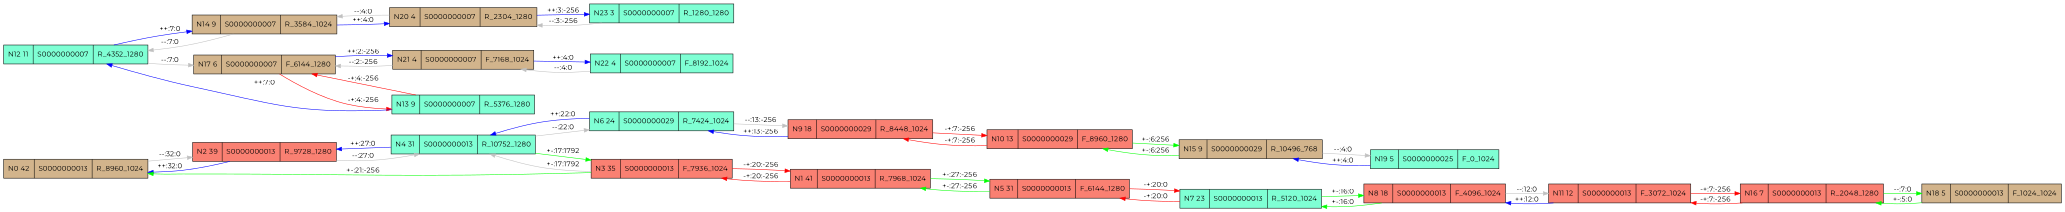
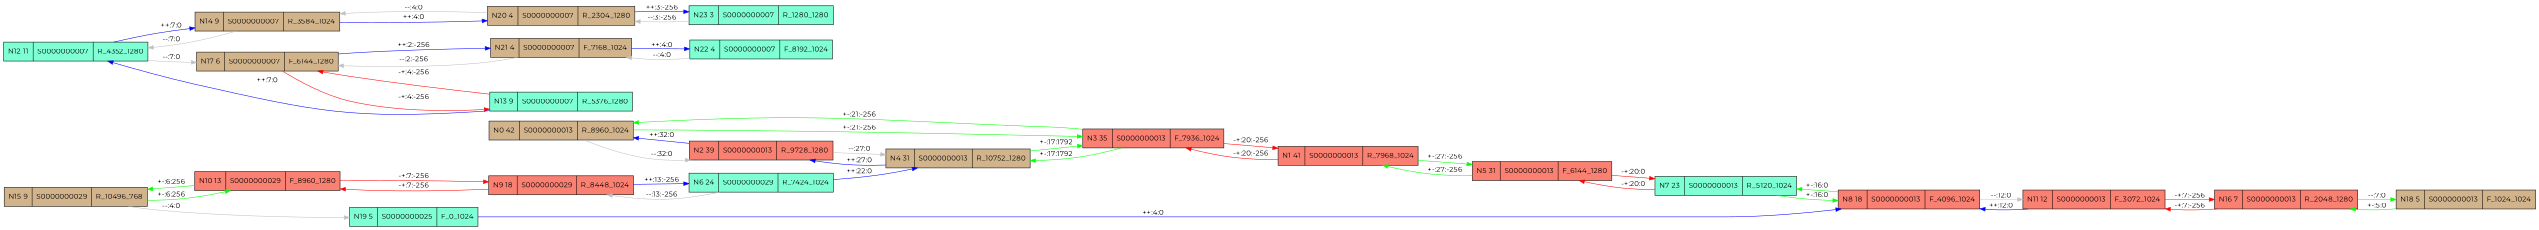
edge "N0 42" -> "N3 35": added, label "+-:21:-256"
edge "N4 31" -> "N6 24": removed, label "--:22:0"
node "N4 31": fillcolor aquamarine -> tan
edge "N19 5" -> "N15 9": now "N19 5" -> "N8 18"
edge "N3 35" -> "N4 31": color gray -> green
